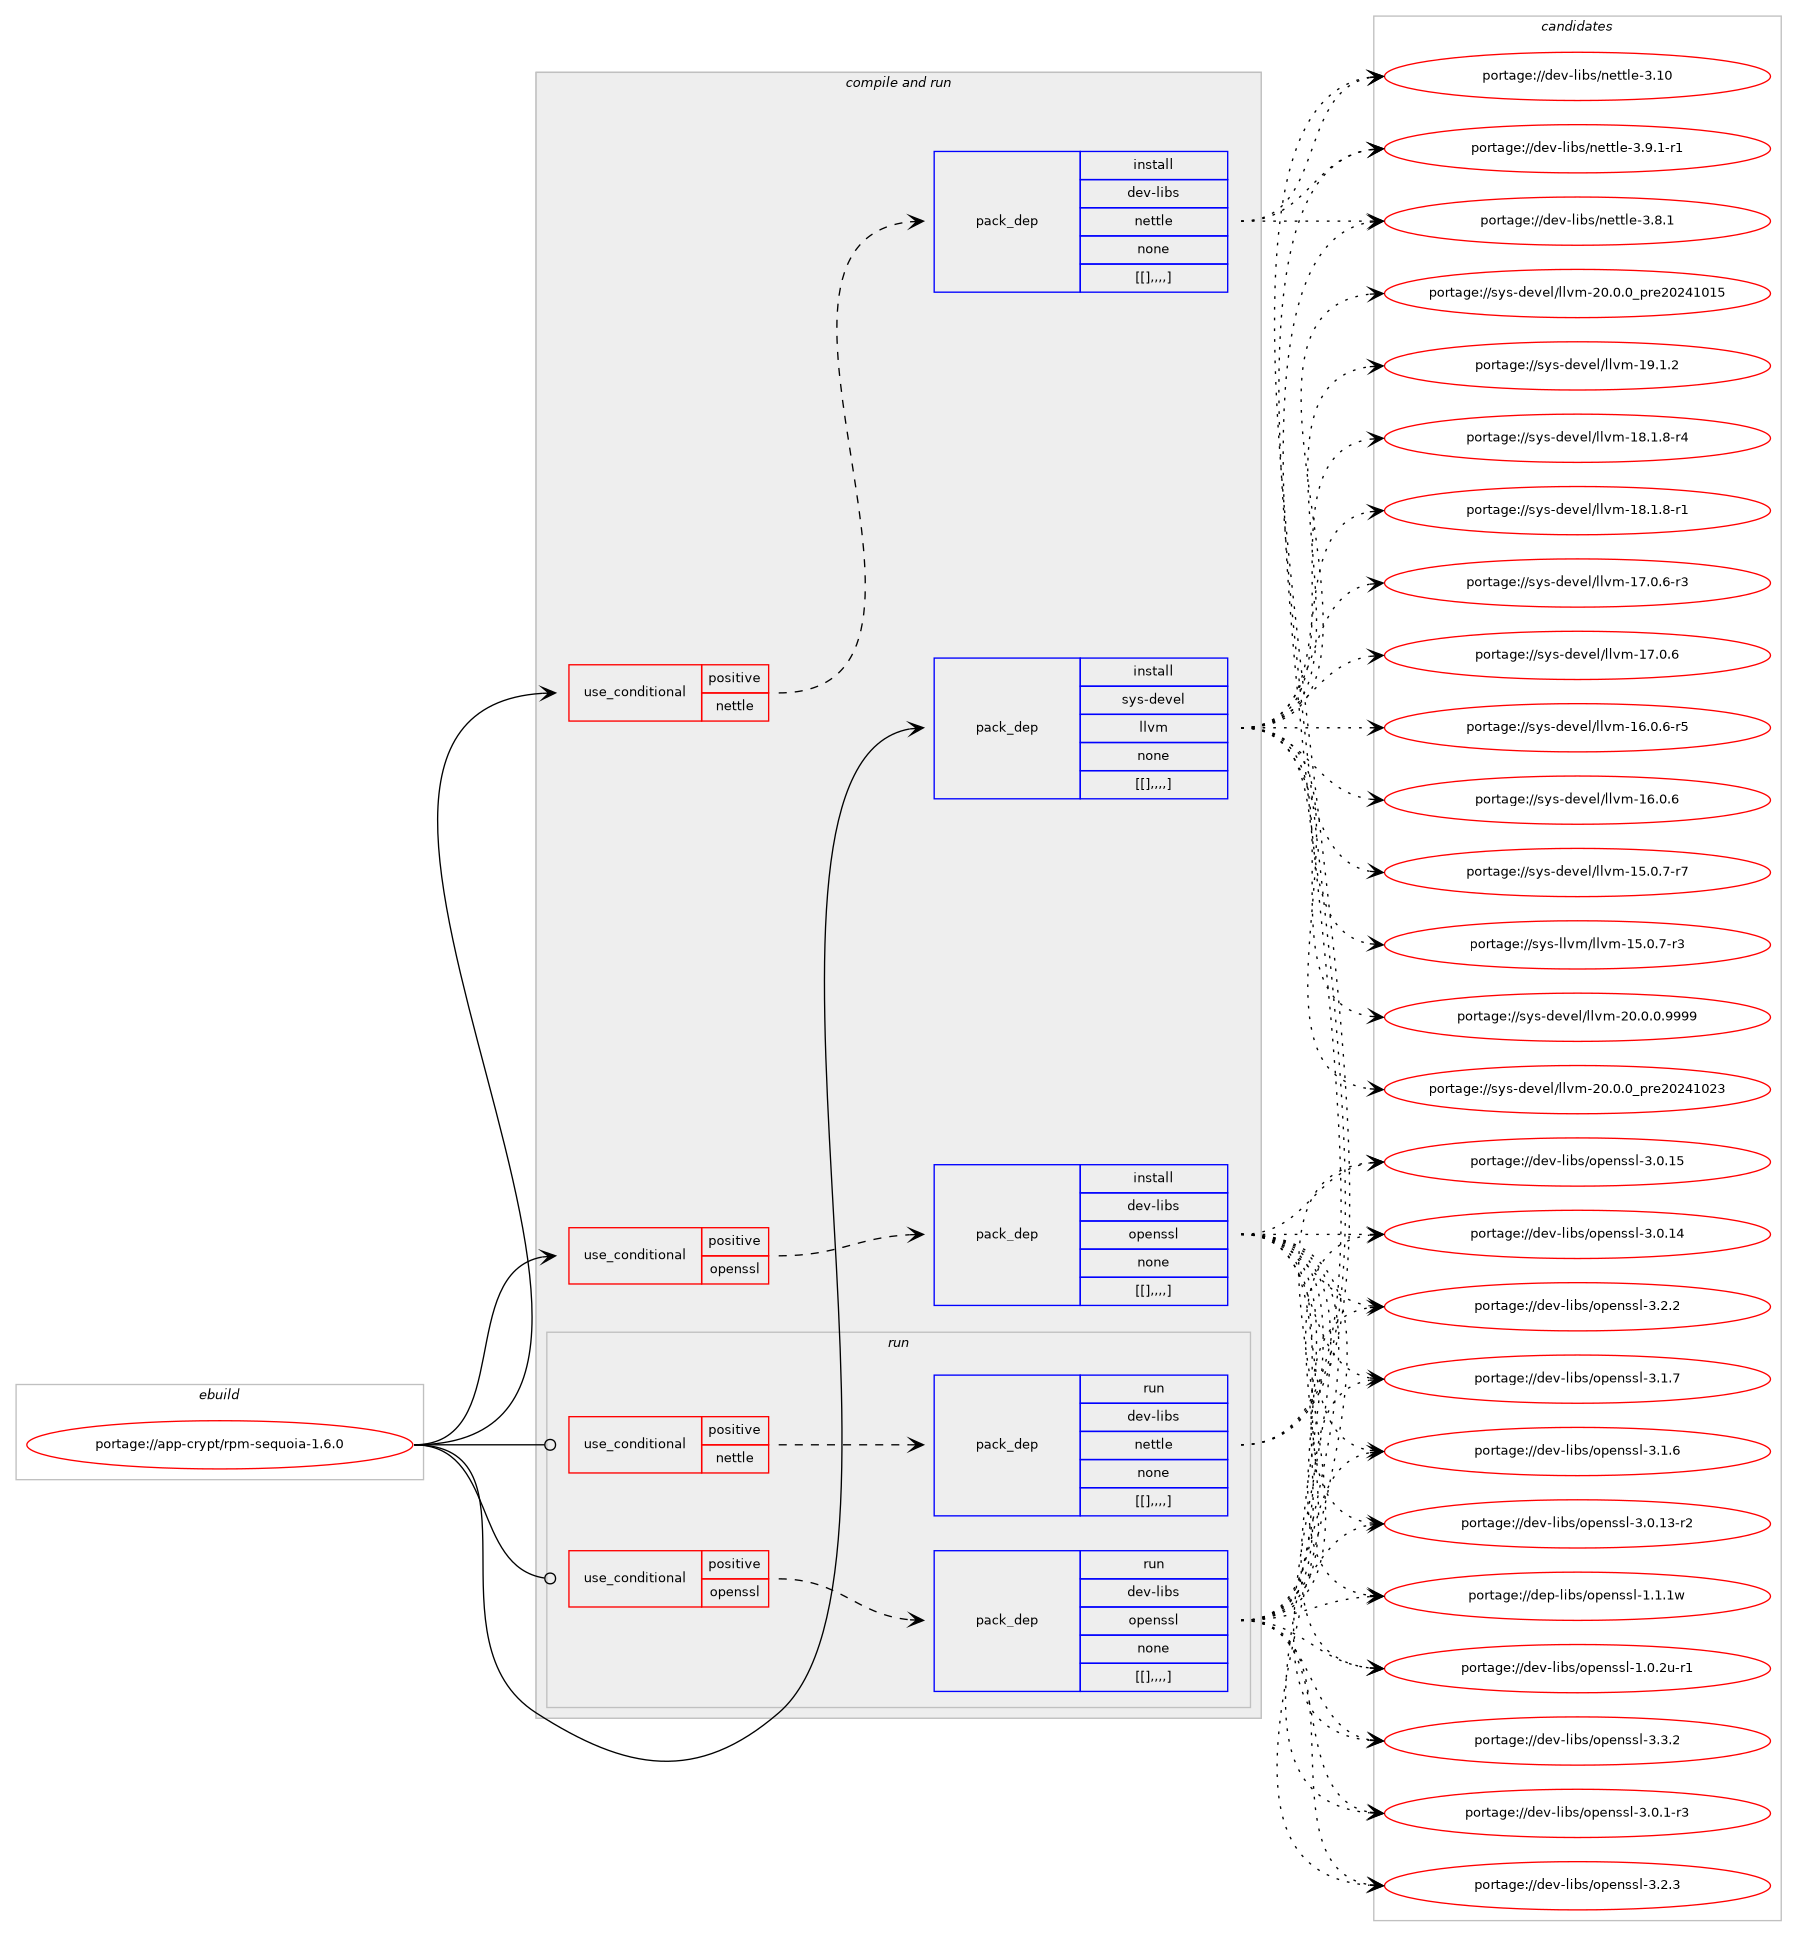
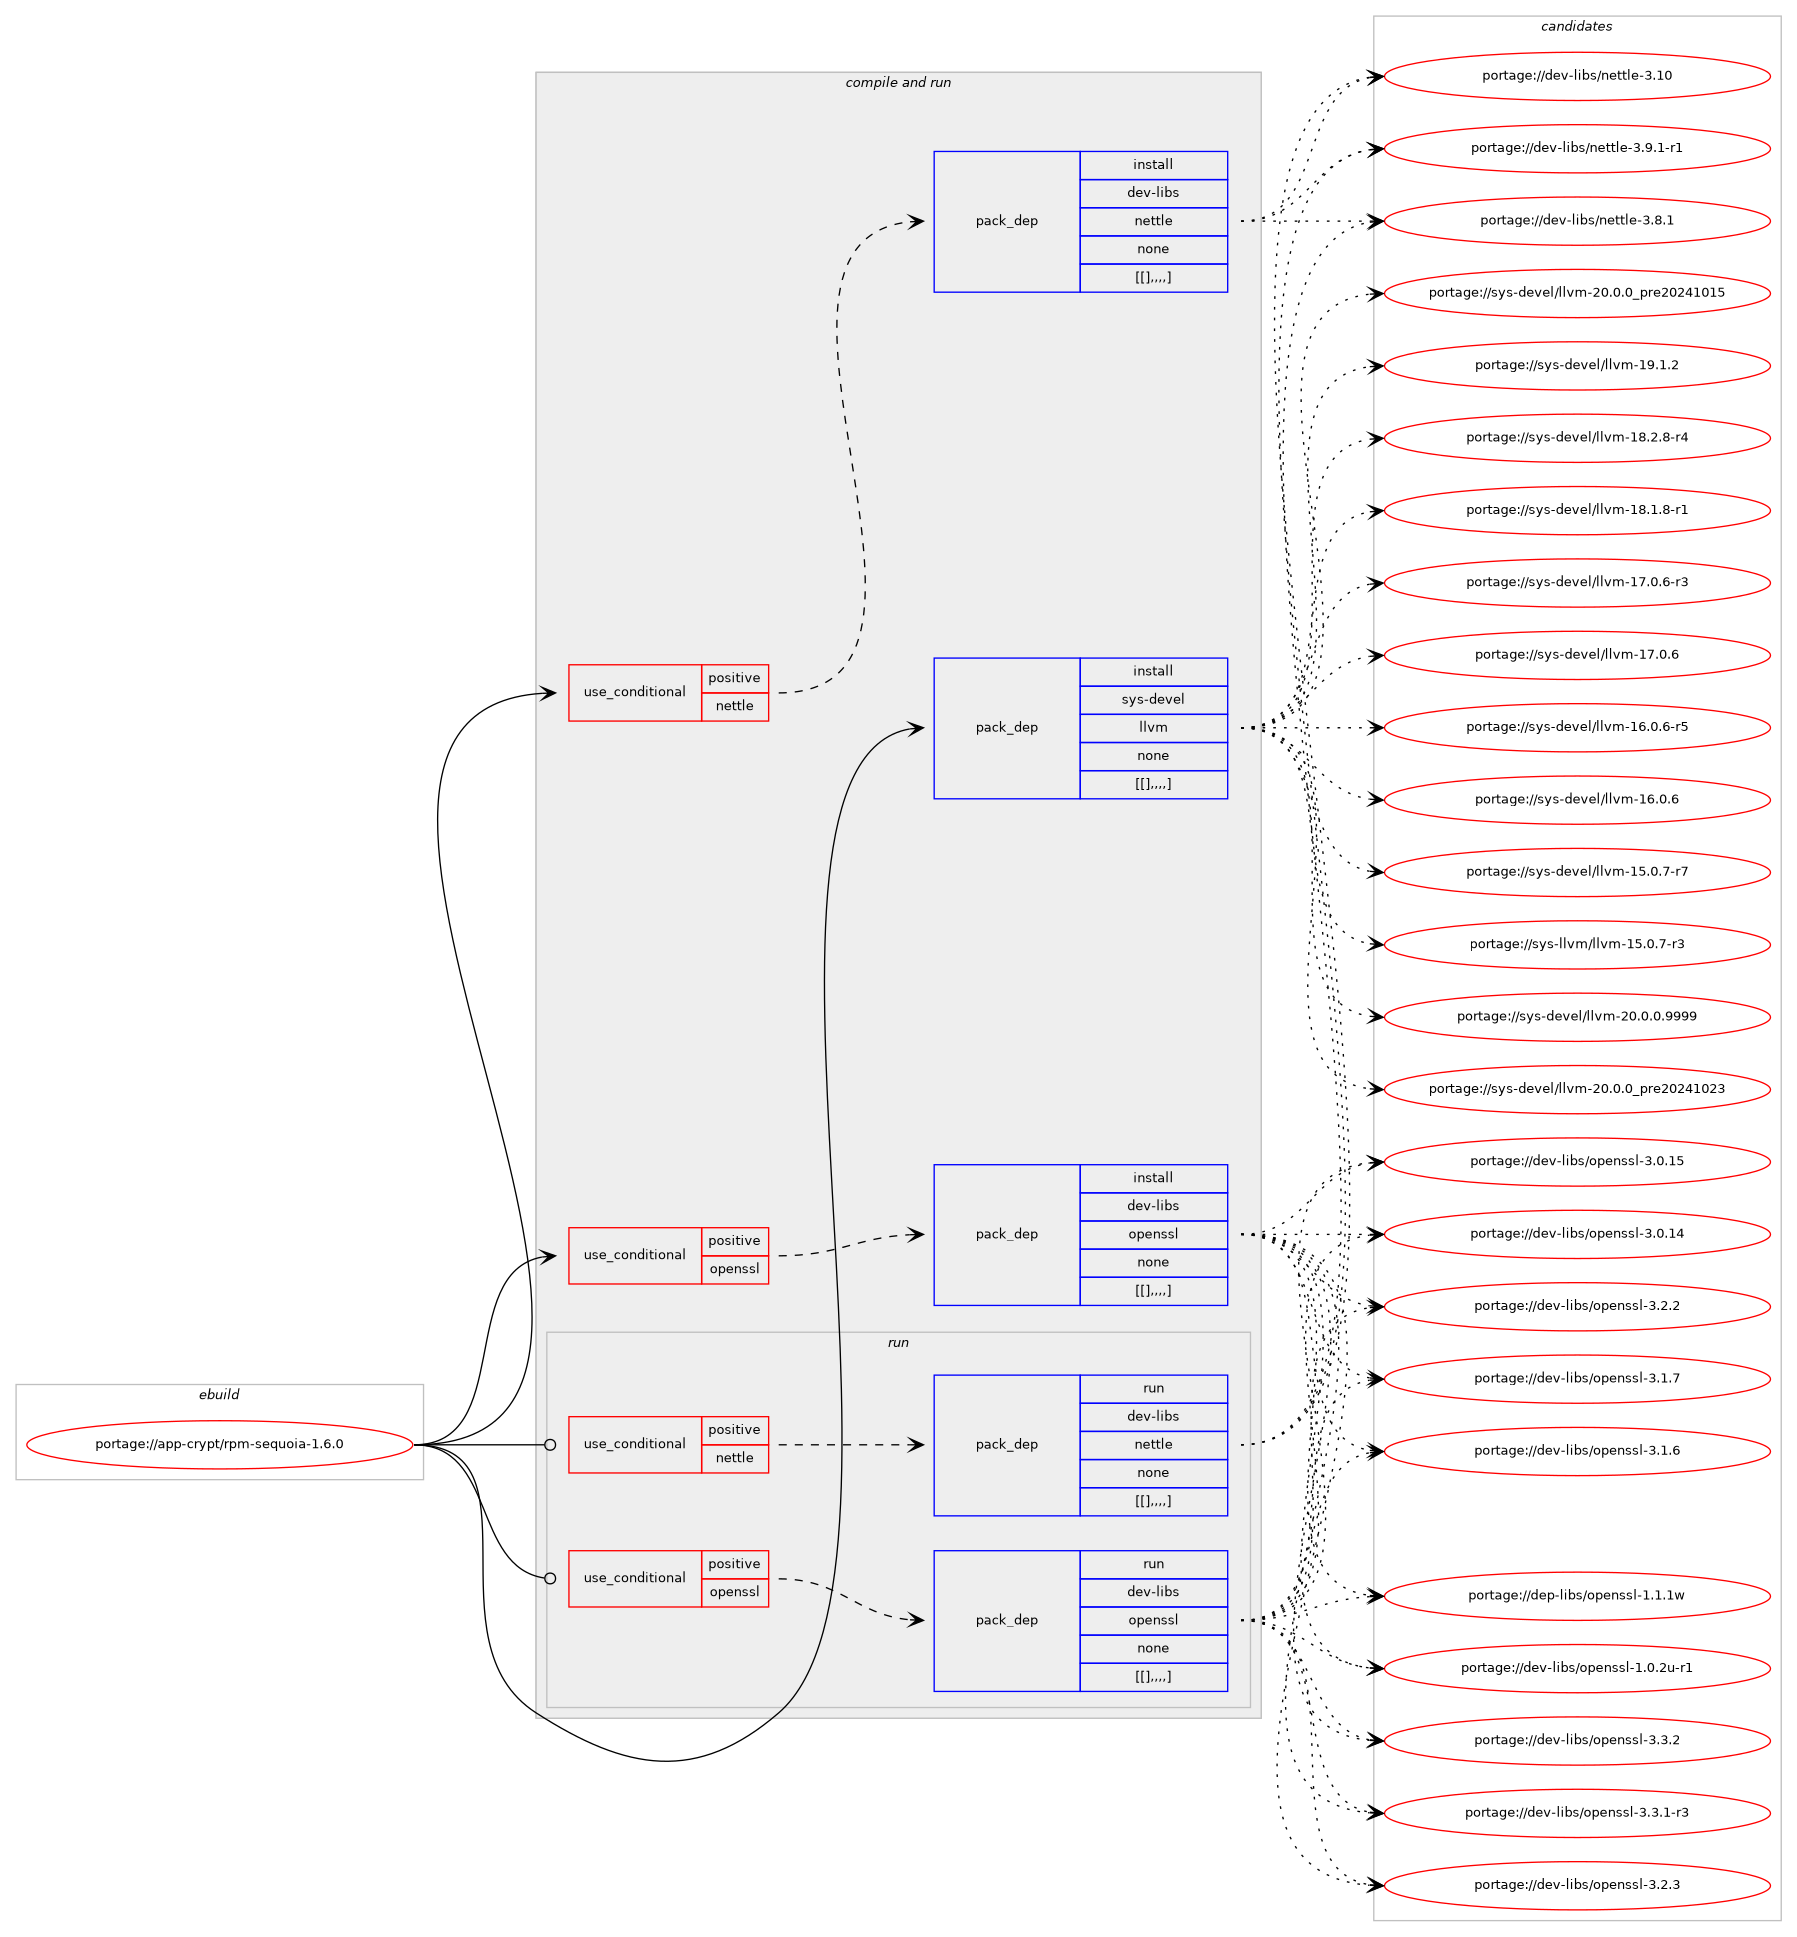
node "portage://sys-devel/llvm-18.1.8-r4": label "portage://sys-devel/llvm-18.1.8-r4" -> "portage://sys-devel/llvm-18.2.8-r4"
node "portage://dev-libs/openssl-3.0.13-r2": removed
node "portage://dev-libs/openssl-3.0.1-r3": label "portage://dev-libs/openssl-3.0.1-r3" -> "portage://dev-libs/openssl-3.3.1-r3"
